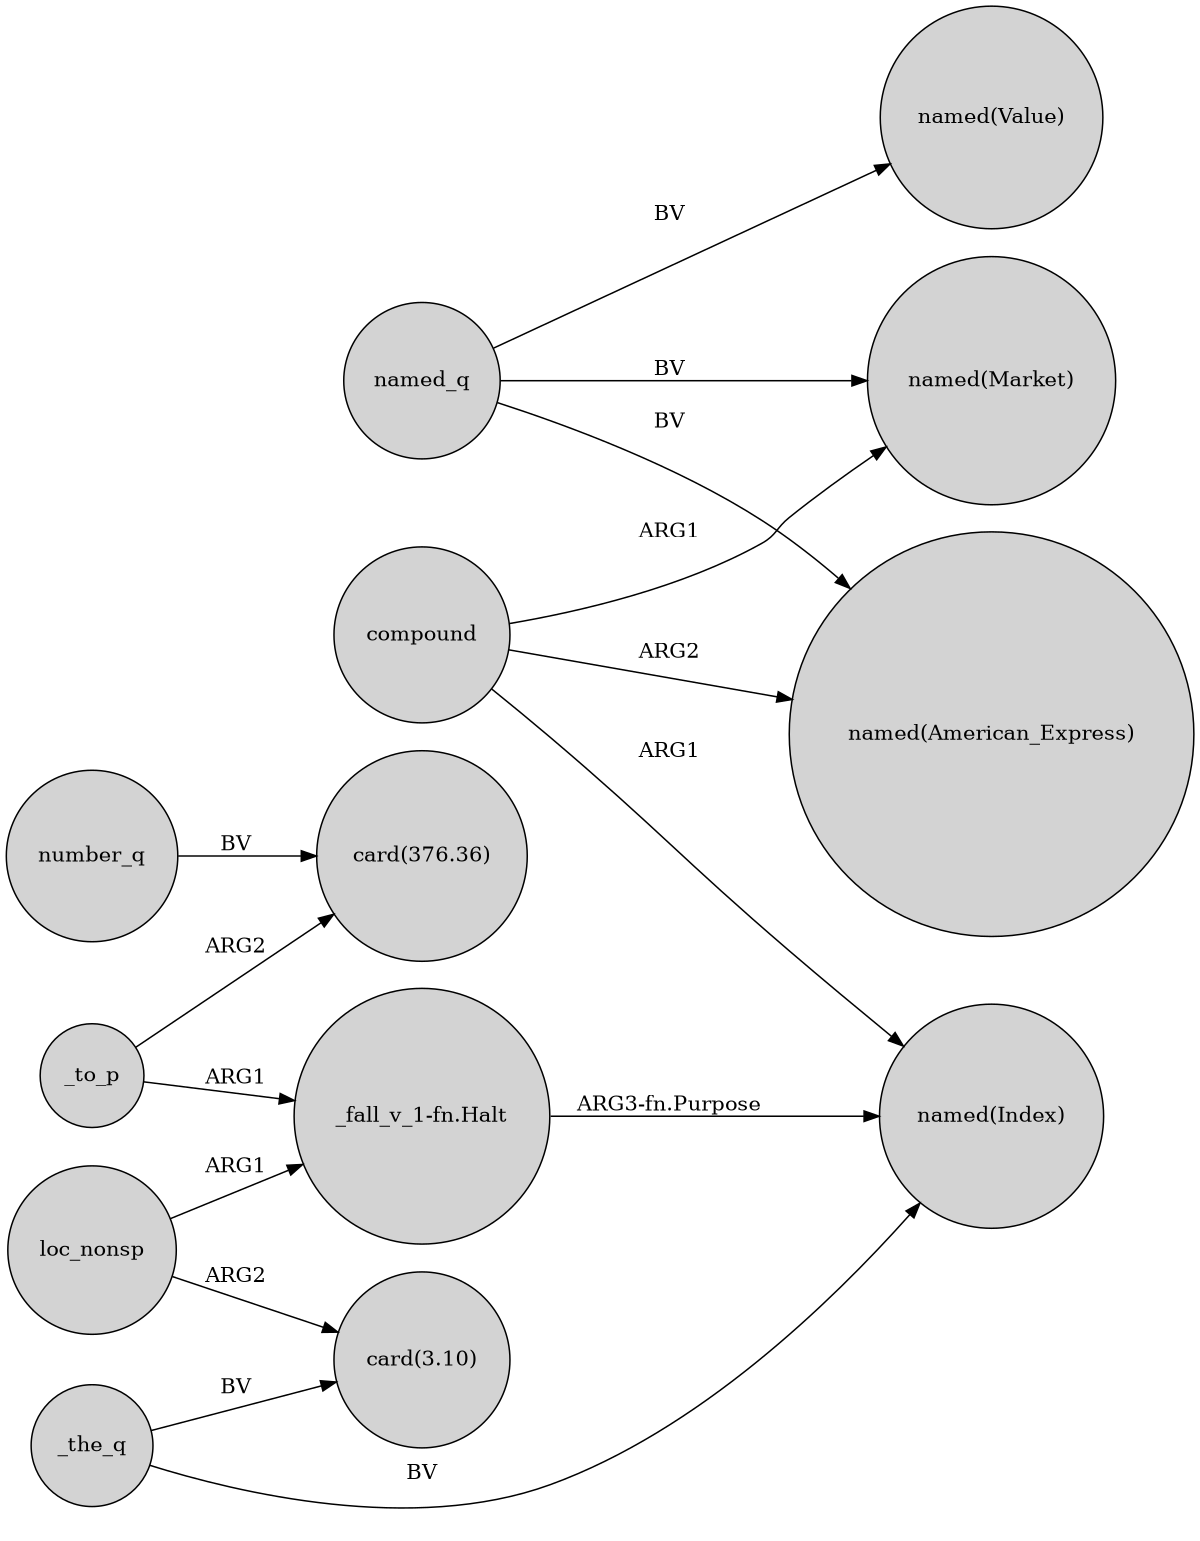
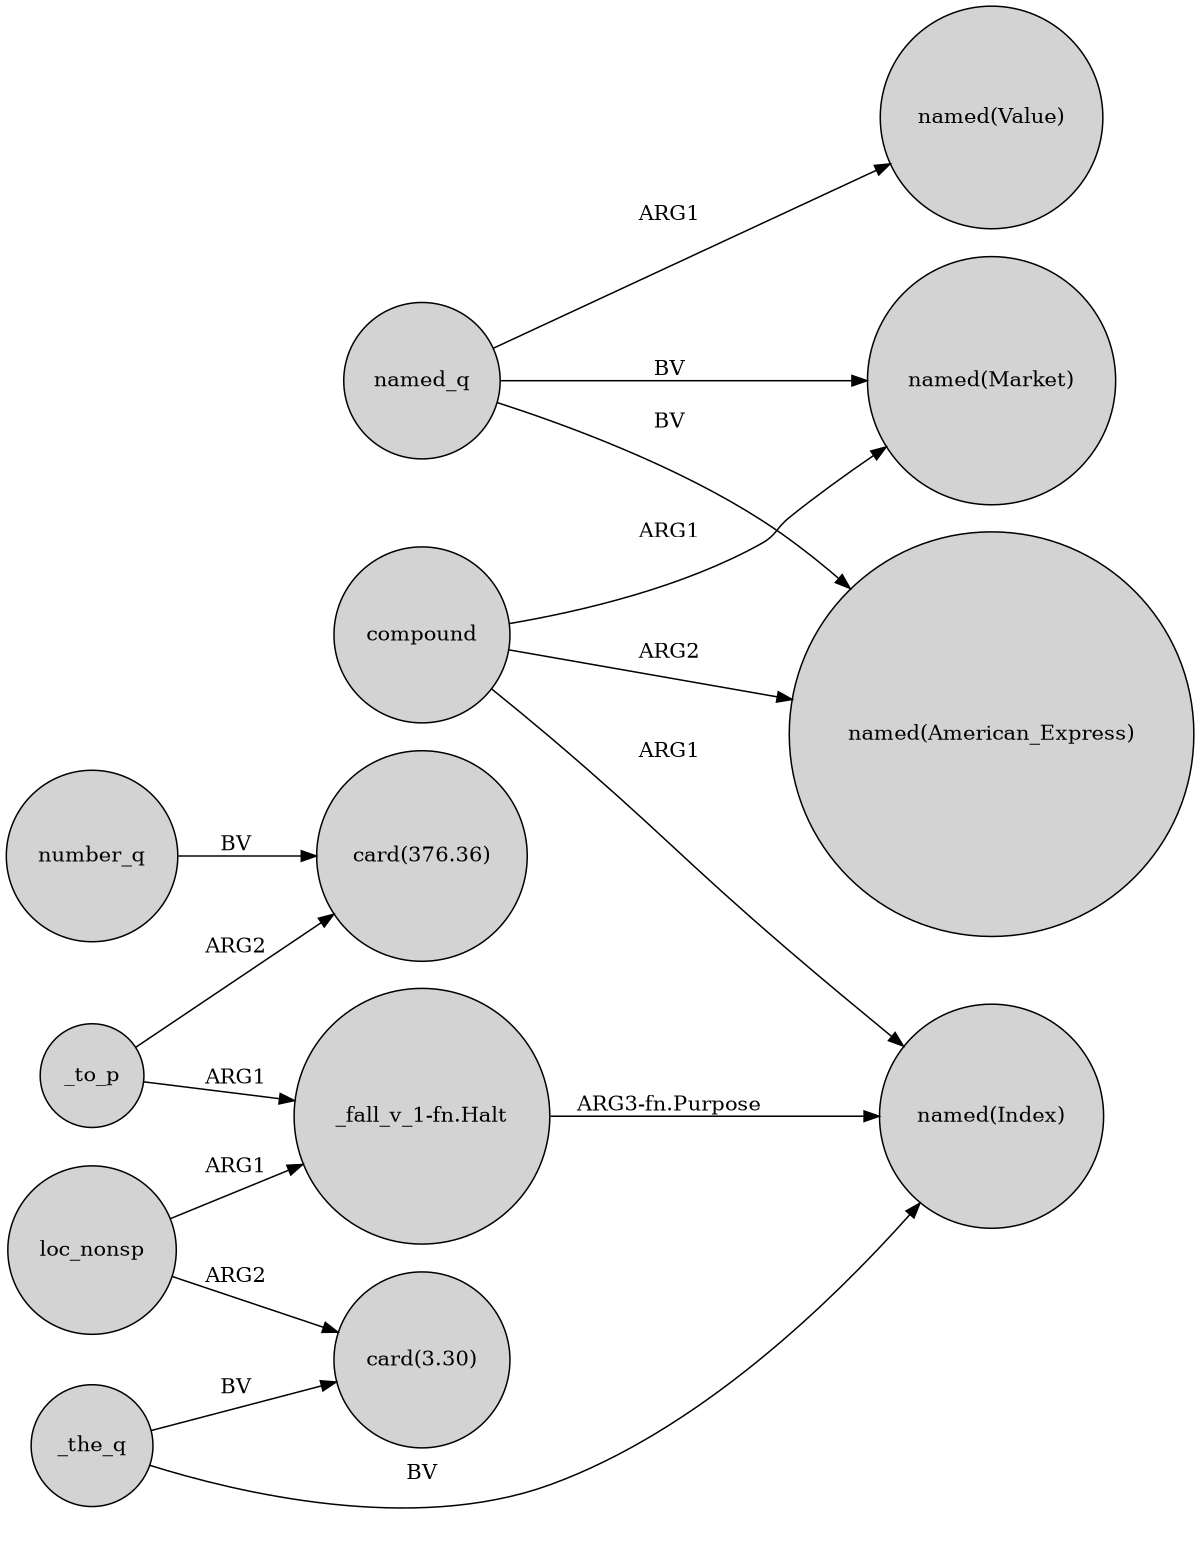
edge "named_q" -> "named(Value)": label "BV" -> "ARG1"
node "card(3.10)": label "card(3.10)" -> "card(3.30)"
